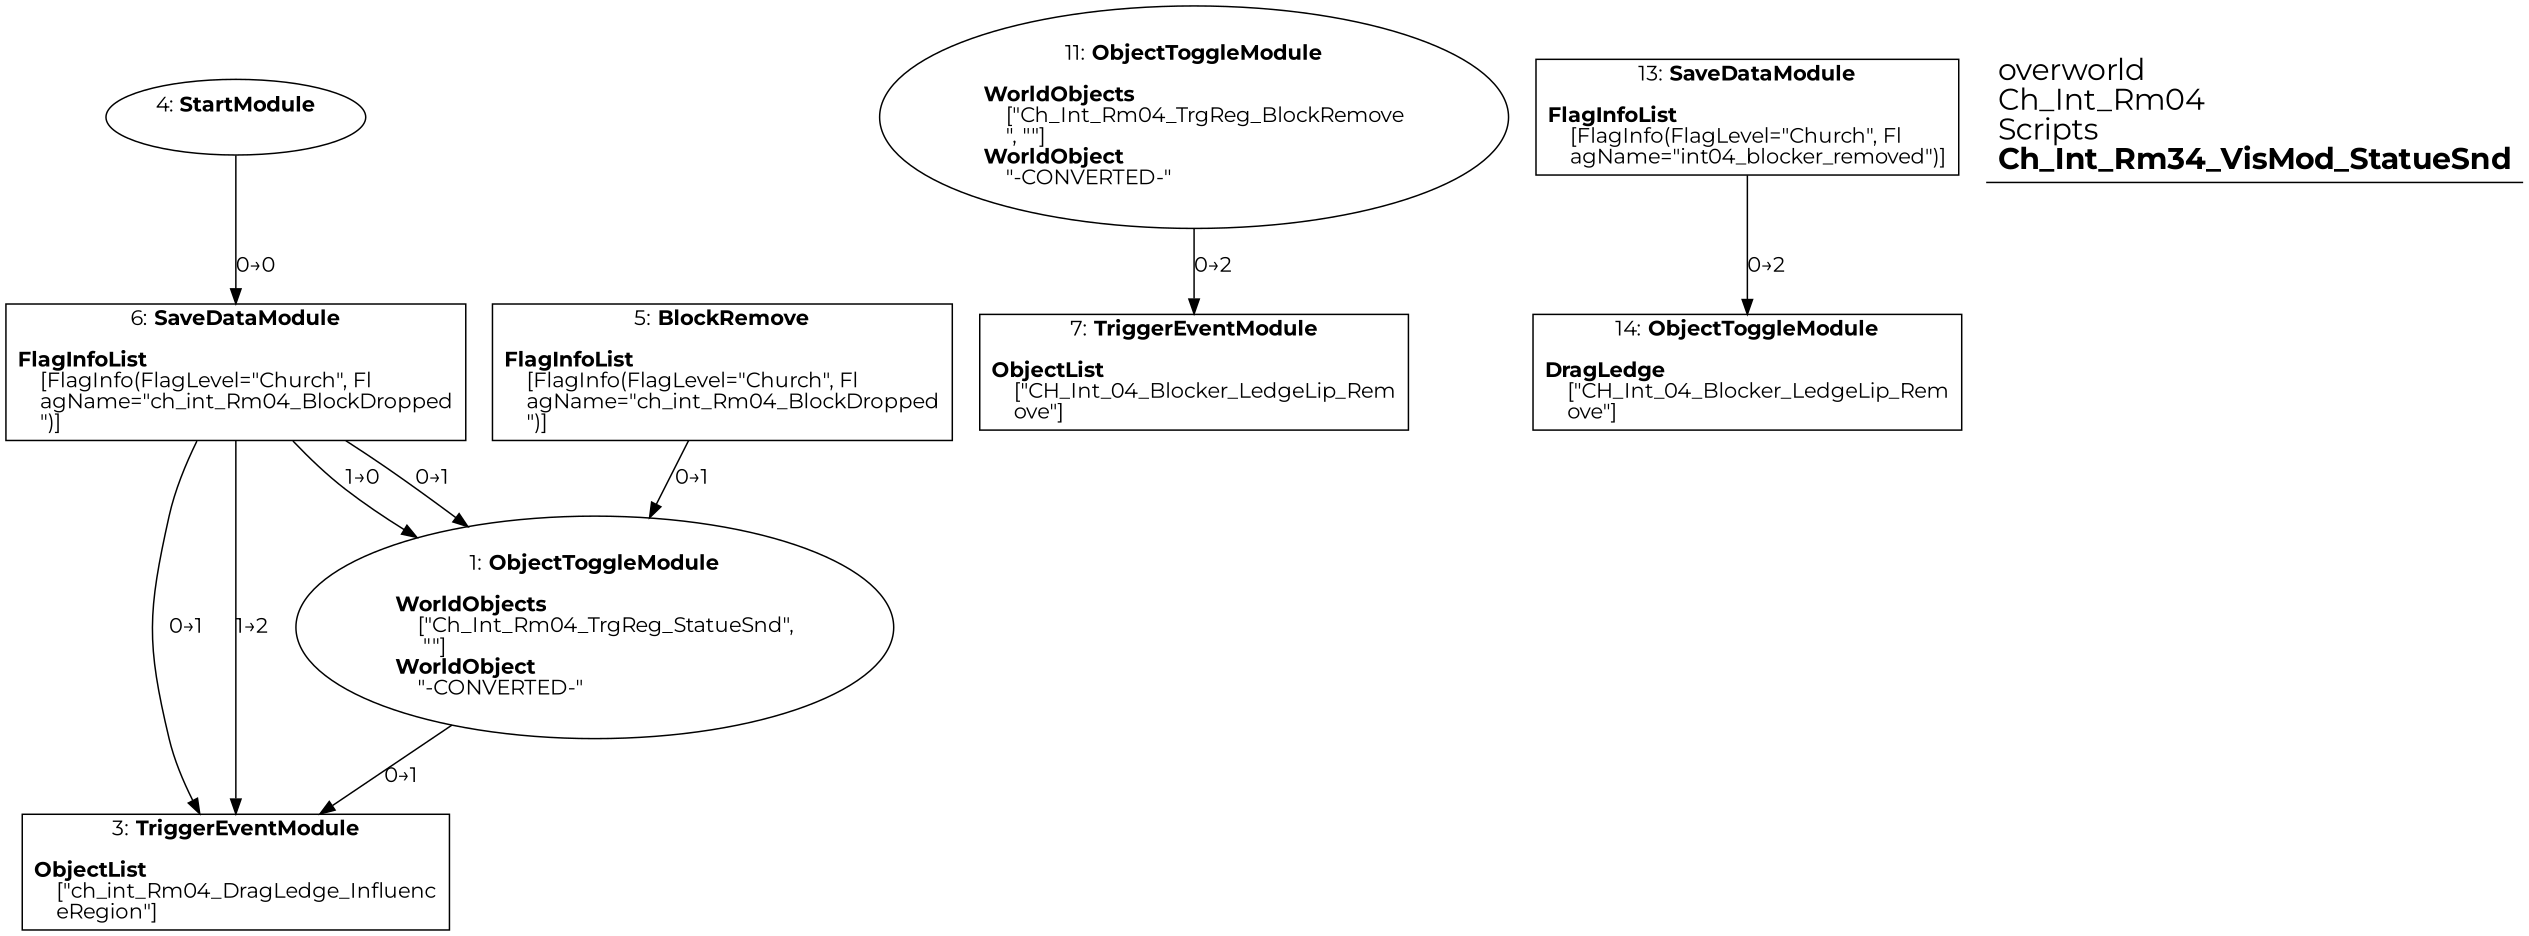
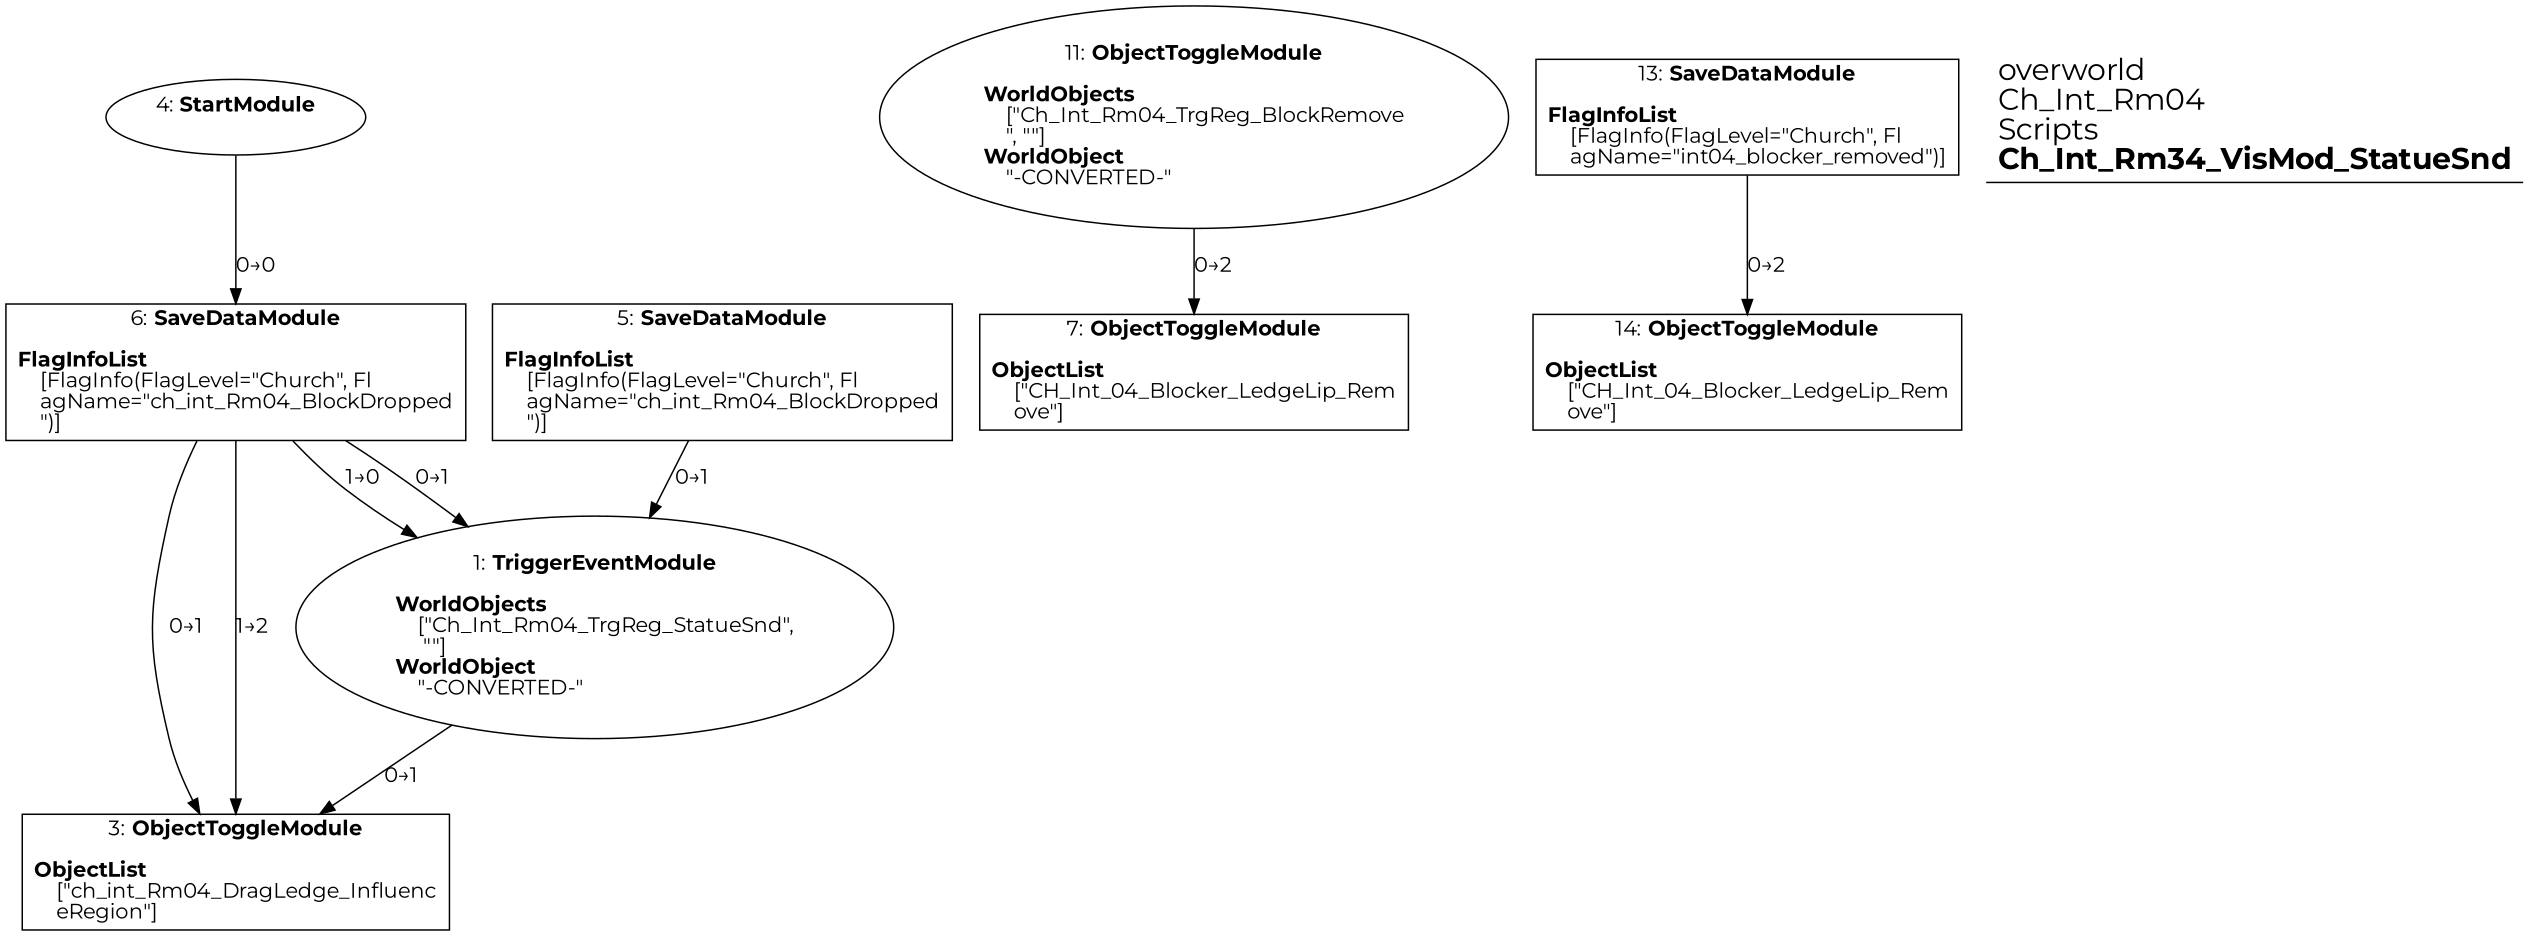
node "5:": text "BlockRemove" -> "SaveDataModule"
node "7:": text "TriggerEventModule" -> "ObjectToggleModule"
node "14:": text "DragLedge" -> "ObjectList"
node "1:": text "ObjectToggleModule" -> "TriggerEventModule"
node "3:": text "TriggerEventModule" -> "ObjectToggleModule"
